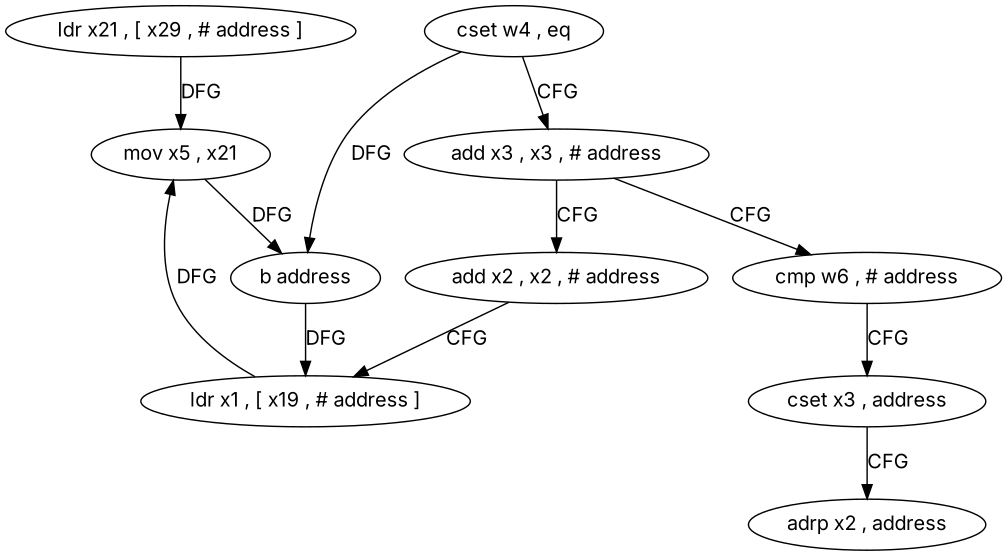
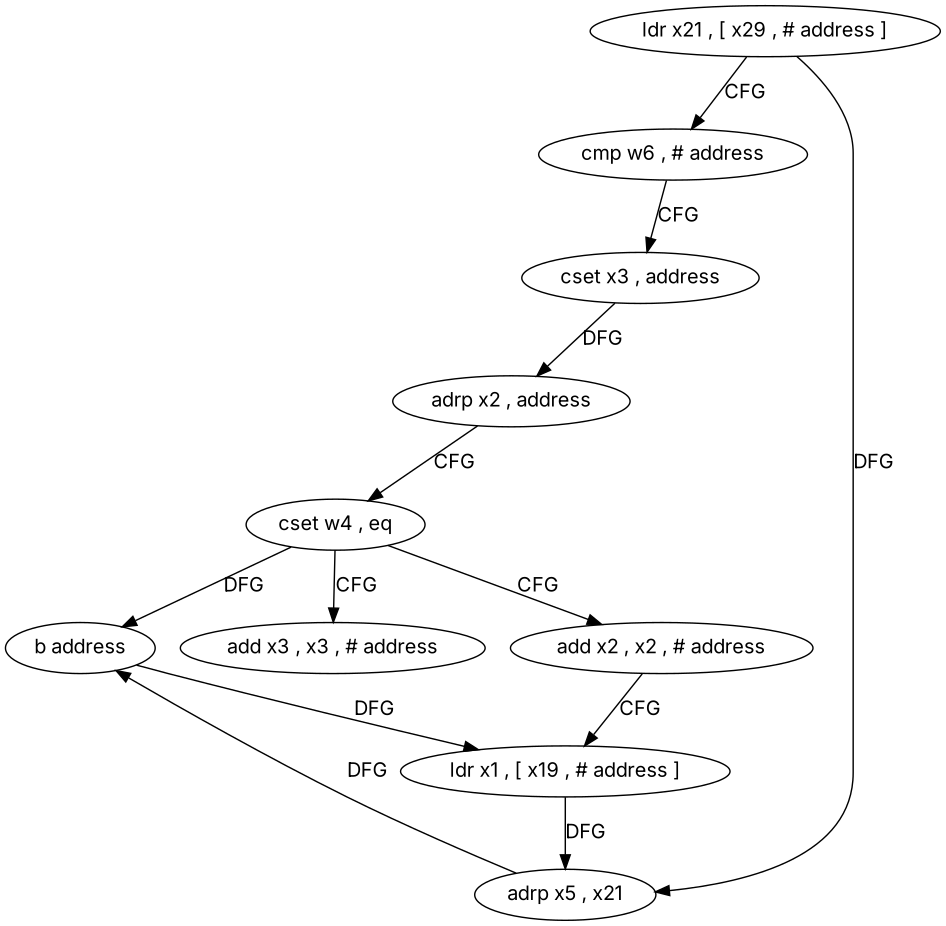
node "mov x5 , x21": label "mov x5 , x21" -> "adrp x5 , x21"
edge "add x3 , x3 , # address" -> "add x2 , x2 , # address": now "cset w4 , eq" -> "add x2 , x2 , # address"
edge "add x3 , x3 , # address" -> "cmp w6 , # address": now "ldr x21 , [ x29 , # address ]" -> "cmp w6 , # address"
edge "adrp x2 , address" -> "cset w4 , eq": added, label "CFG"
edge "cset x3 , address" -> "adrp x2 , address": label "CFG" -> "DFG"
